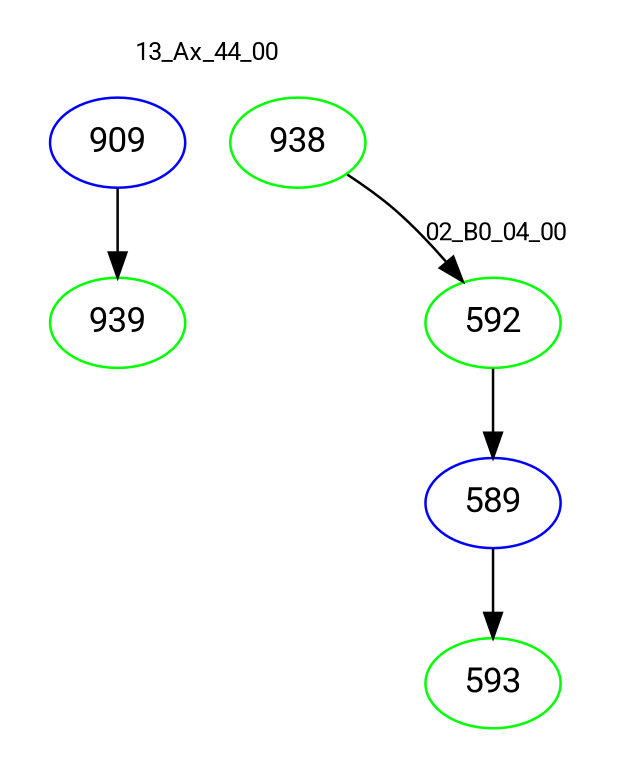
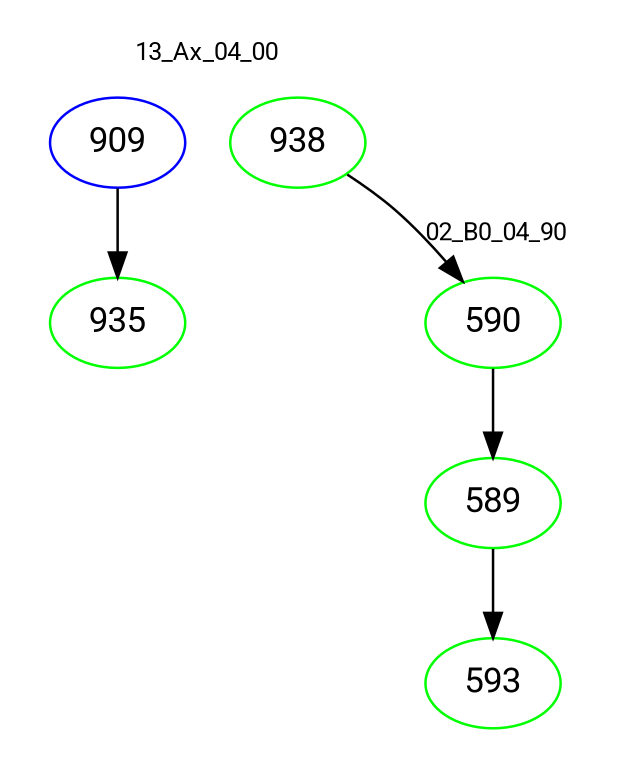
cluster "13_Ax_44_00": label "13_Ax_44_00" -> "13_Ax_04_00"
cluster "02_B0_04_00": label "02_B0_04_00" -> "02_B0_04_90"
node "939": label "939" -> "935"
node "592": label "592" -> "590"
node "589": color blue -> green
